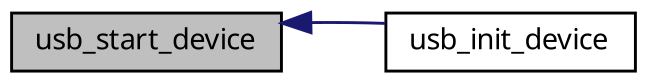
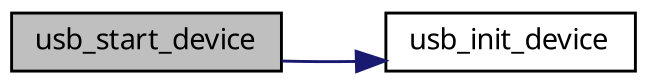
edge "usb_init_device" -> "usb_start_device": reversed
